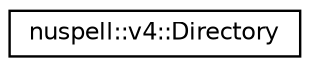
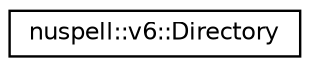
node "nuspell::v4::Directory": label "nuspell::v4::Directory" -> "nuspell::v6::Directory"
